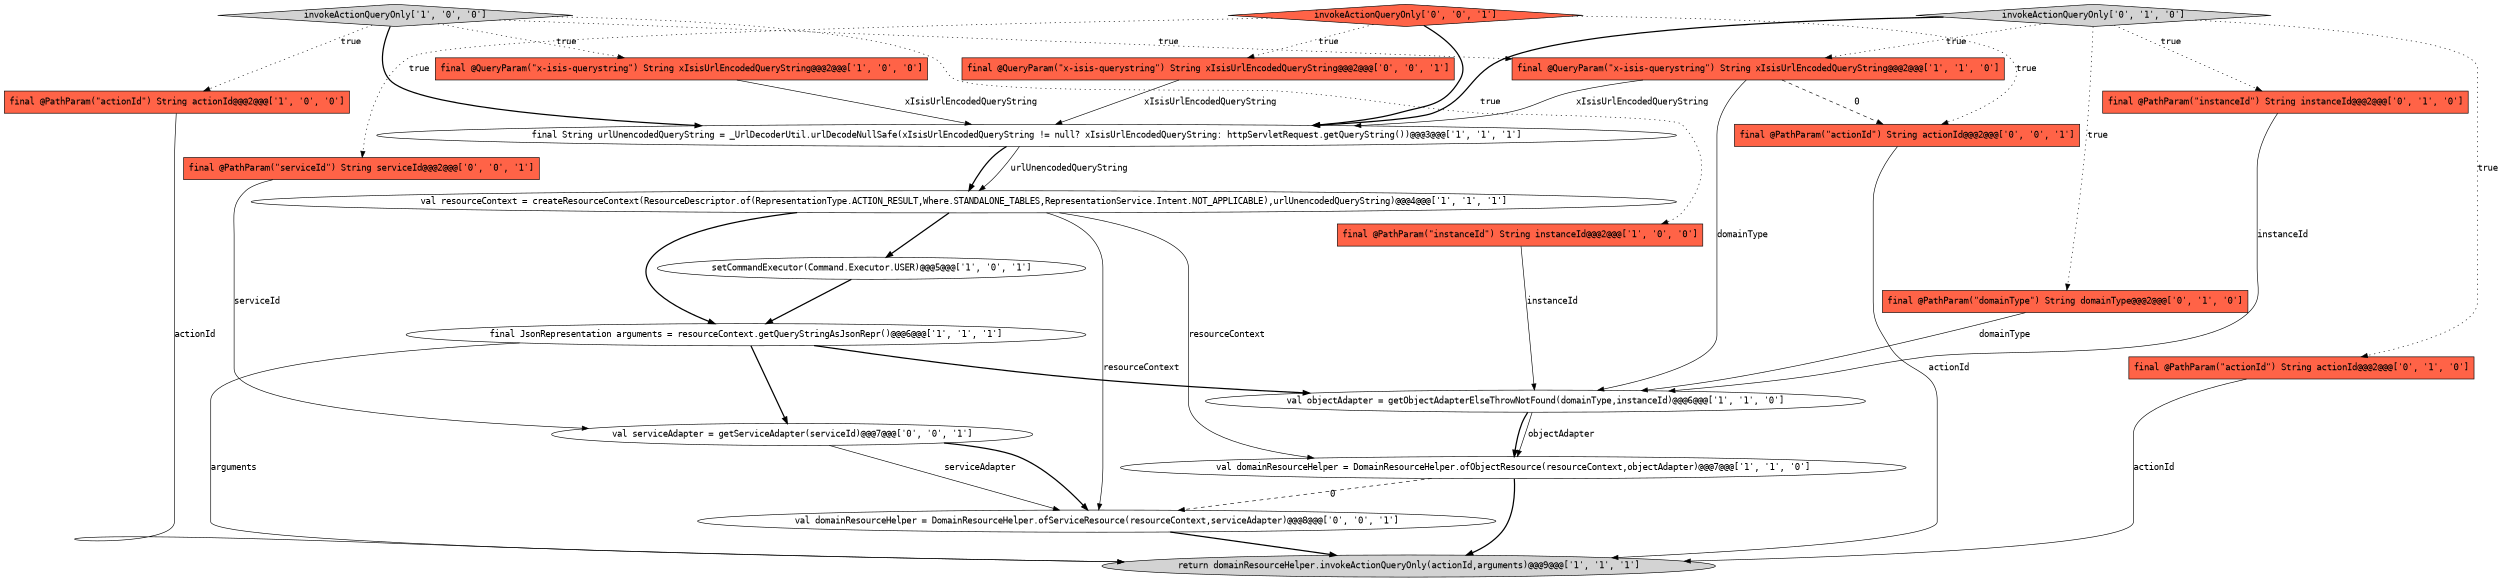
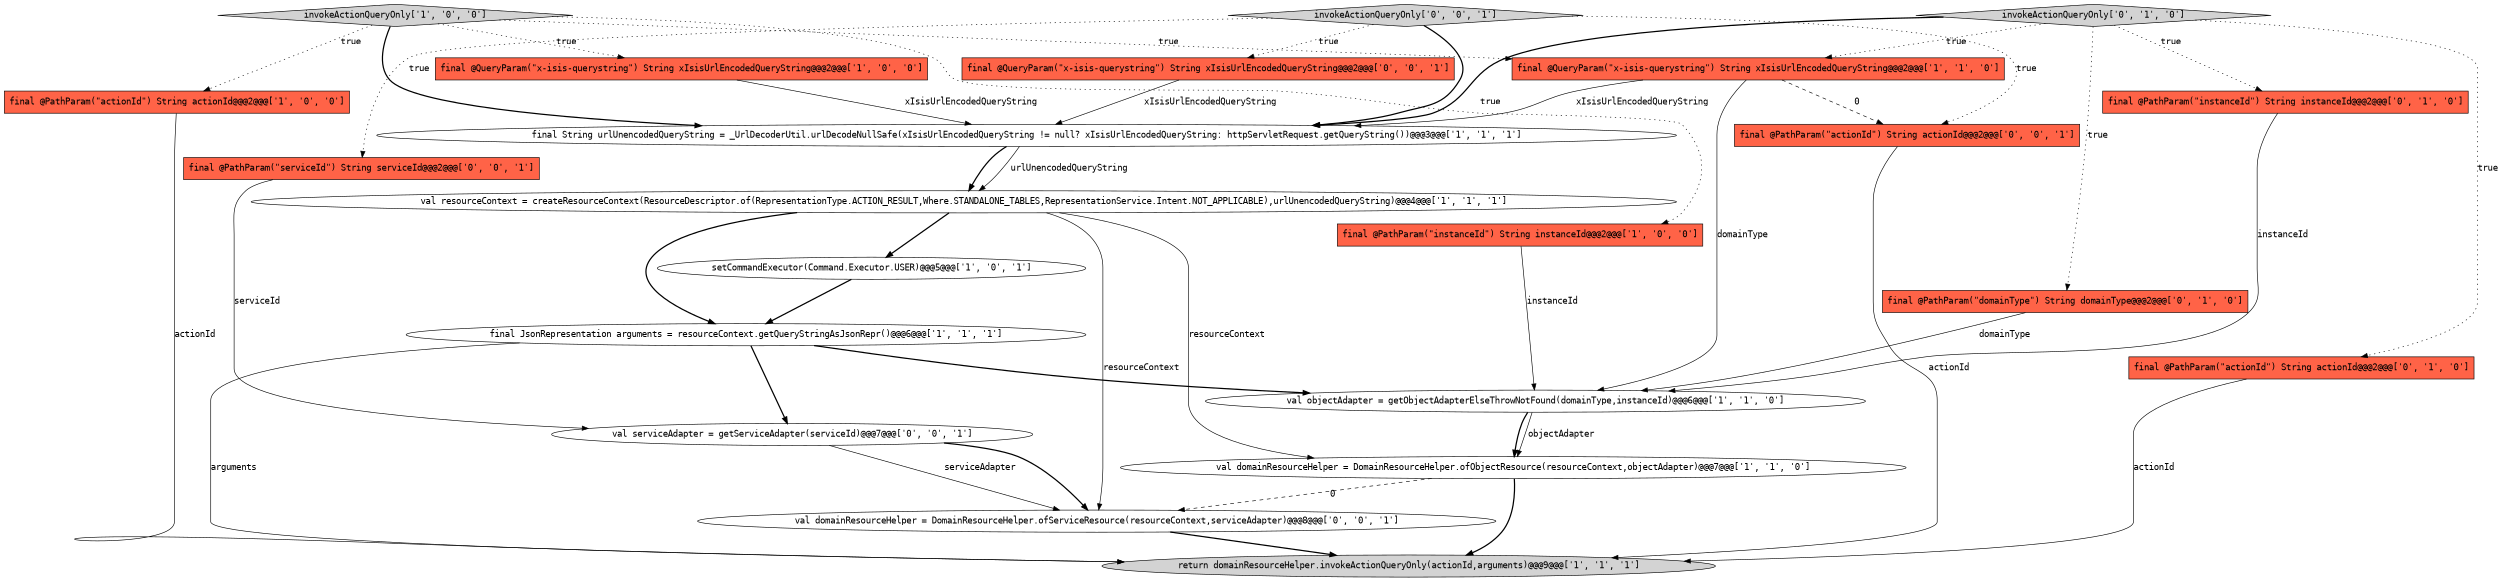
node "invokeActionQueryOnly['0', '0', '1']": fillcolor tomato -> lightgray
